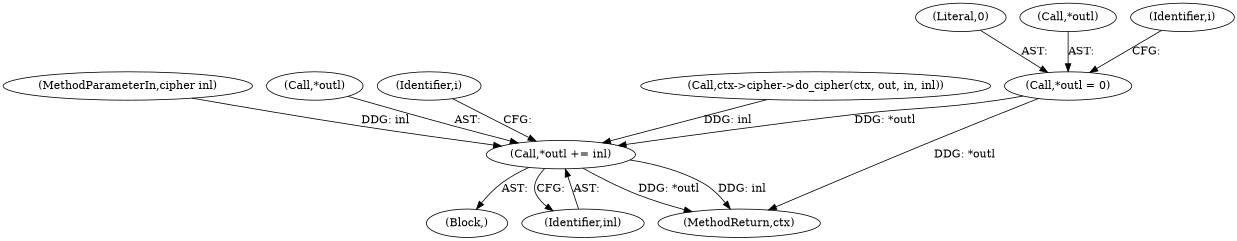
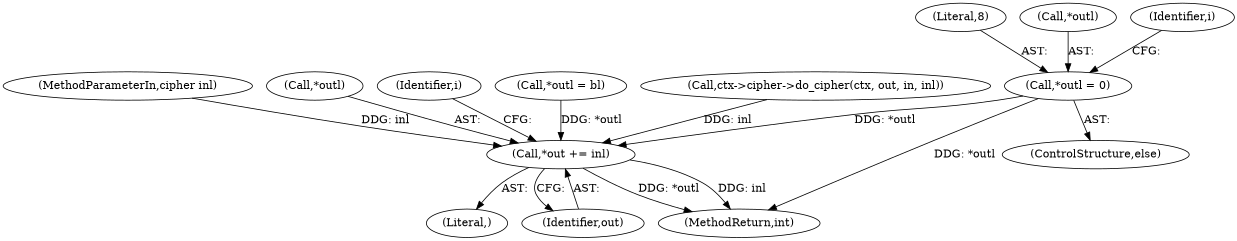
node "(Literal,0)": label "(Literal,0)" -> "(Literal,8)"
node "(Call,*outl = bl)": added
node "(Call,*outl += inl)": label "(Call,*outl += inl)" -> "(Call,*out += inl)"
node "(ControlStructure,else)": added
node "(Block,)": label "(Block,)" -> "(Literal,)"
node "(Identifier,inl)": label "(Identifier,inl)" -> "(Identifier,out)"
node "(MethodReturn,ctx)": label "(MethodReturn,ctx)" -> "(MethodReturn,int)"
